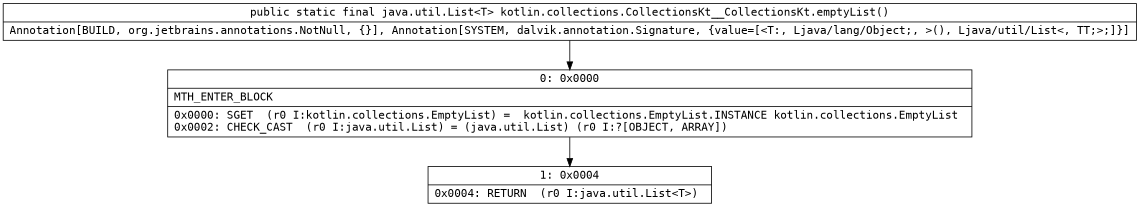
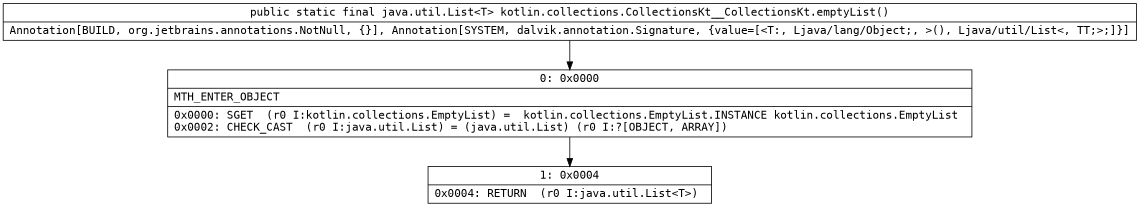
node "0: 0x0000": text "MTH_ENTER_BLOCK" -> "MTH_ENTER_OBJECT"
